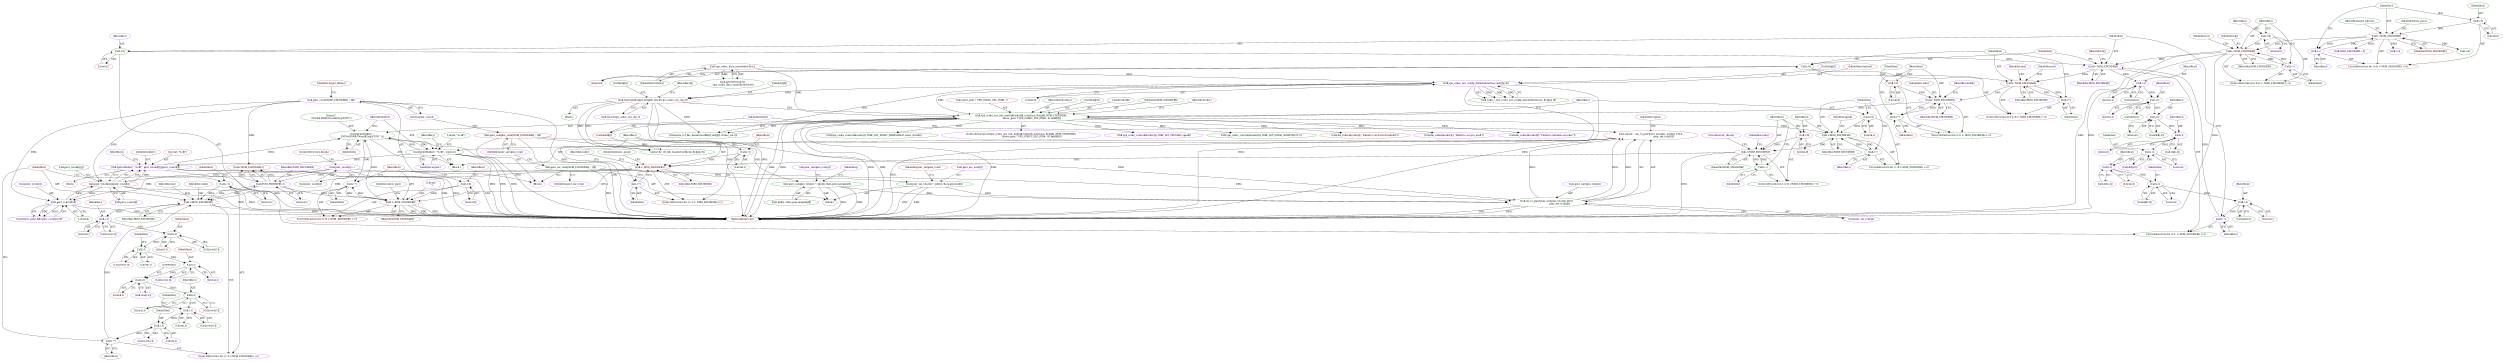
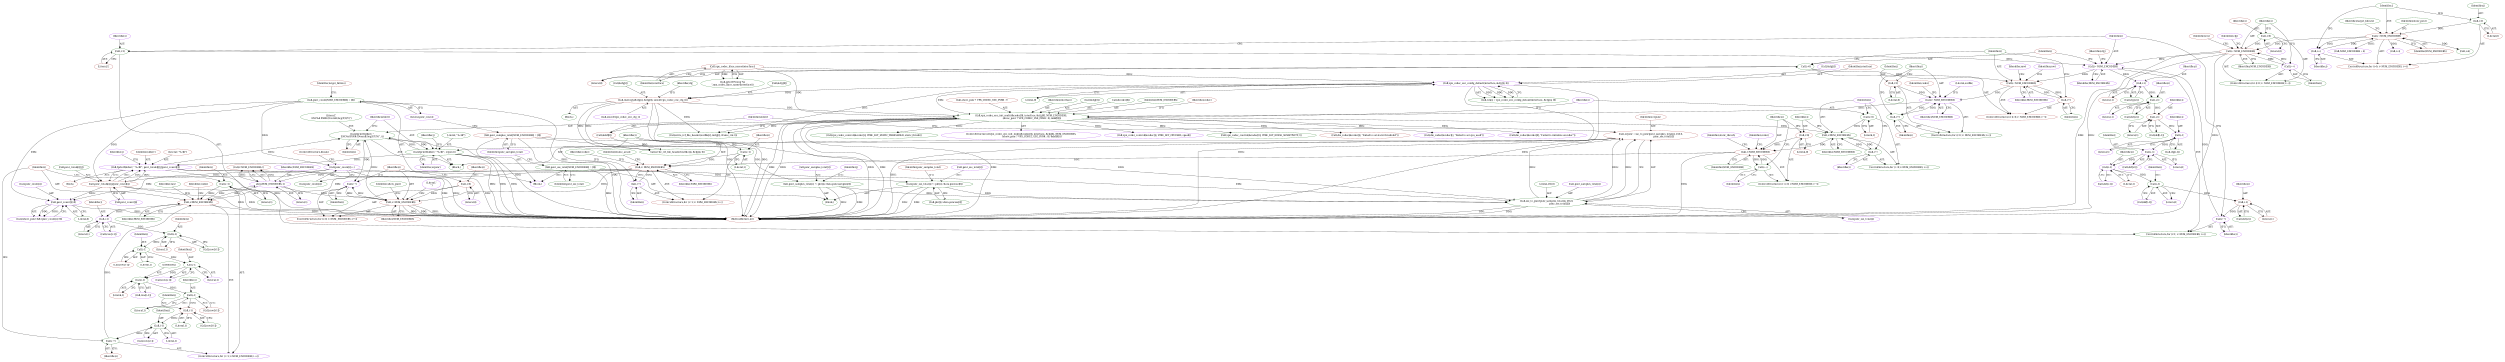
node "(Identifier,outfile)": label "(Identifier,outfile)" -> "(Literal,outfile)"
node "(Call,psnr_count[NUM_ENCODERS] = {0})": color purple -> darkgreen
edge "(Call,memcpy(&cfg[i], &cfg[0], sizeof(vpx_codec_enc_cfg_t)))" -> "(Call,sizeof(vpx_codec_enc_cfg_t))": removed, label "CFG:"
edge "(Call,psnr_count[NUM_ENCODERS] = {0})" -> "(Call,i=NUM_ENCODERS-1)": now "(Call,psnr_count[NUM_ENCODERS] = {0})" -> "(Call,psnr_count[i]++)"
node "(Identifier,speed)": removed
node "(Overall,static_thresh)": label "(Overall,static_thresh)" -> "(Identifier,static_thresh)"
edge "(Identifier,psnr_sse_total)" -> "(Call,psnr_sse_total[NUM_ENCODERS] = {0})": added, label "AST:"
node "(Call,NUM_ENCODERS-1)": label "(Call,NUM_ENCODERS-1)" -> "(Avg,NUM_ENCODERS-1)"
node "(Identifier,psnr_sse_total)": color purple -> darkgreen
node "(Literal,255.0)": added
edge "(Call,psnr_count[i]>0)" -> "(Call,psnr_totals[i][j]/psnr_count[i])": removed, label "DDG:"
node "(Call,pkt[i]->data.psnr.samples[0])": removed
node "(Call,pkt[i]->data.psnr.sse[0])": added
